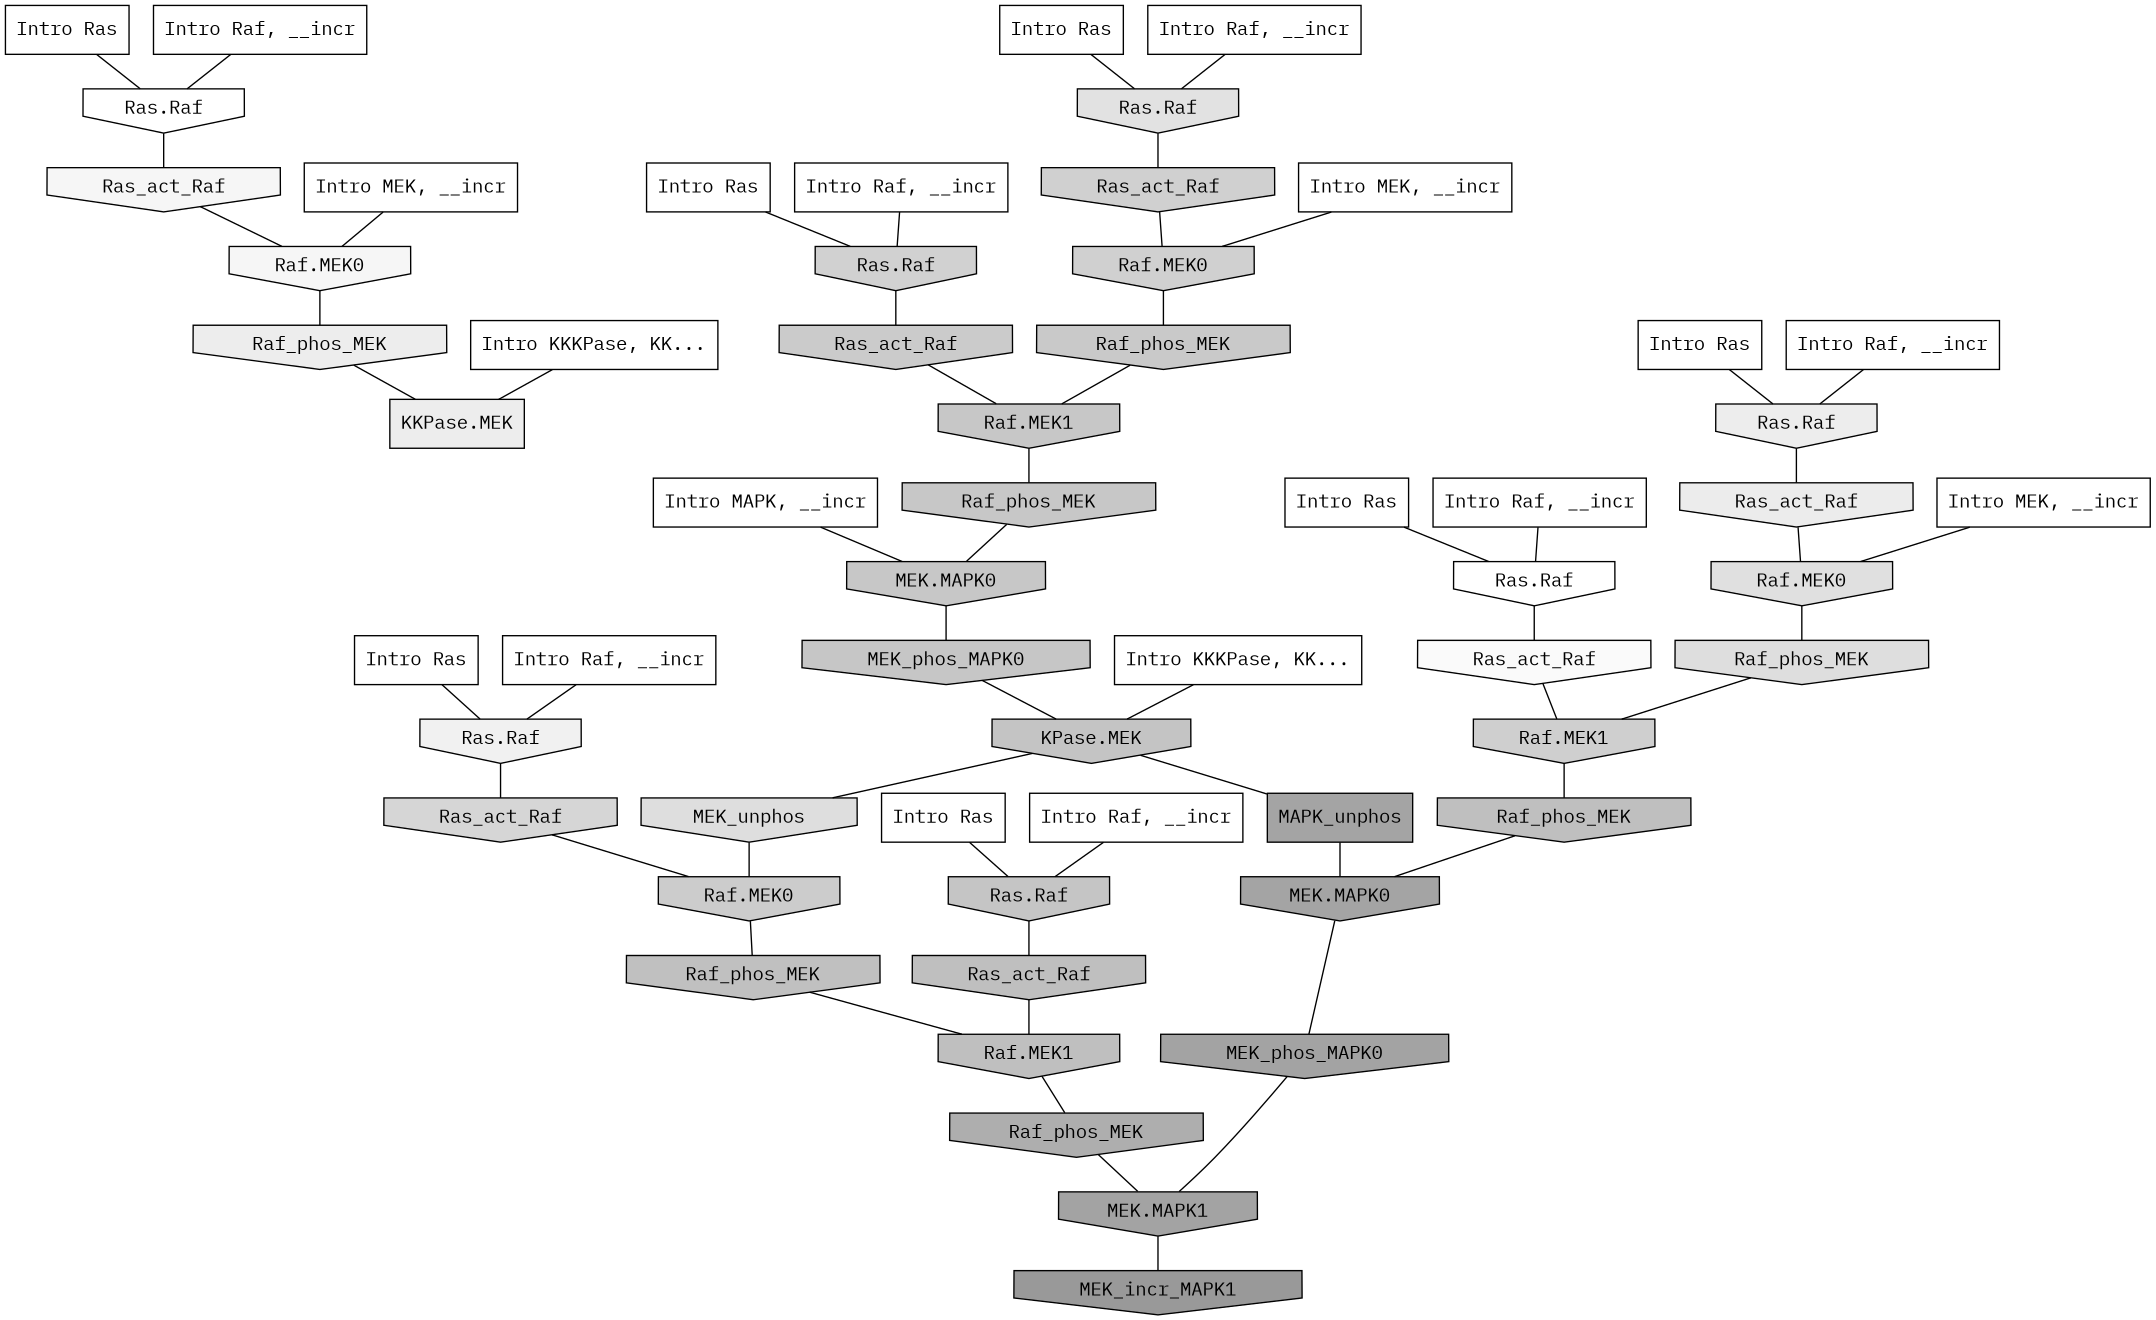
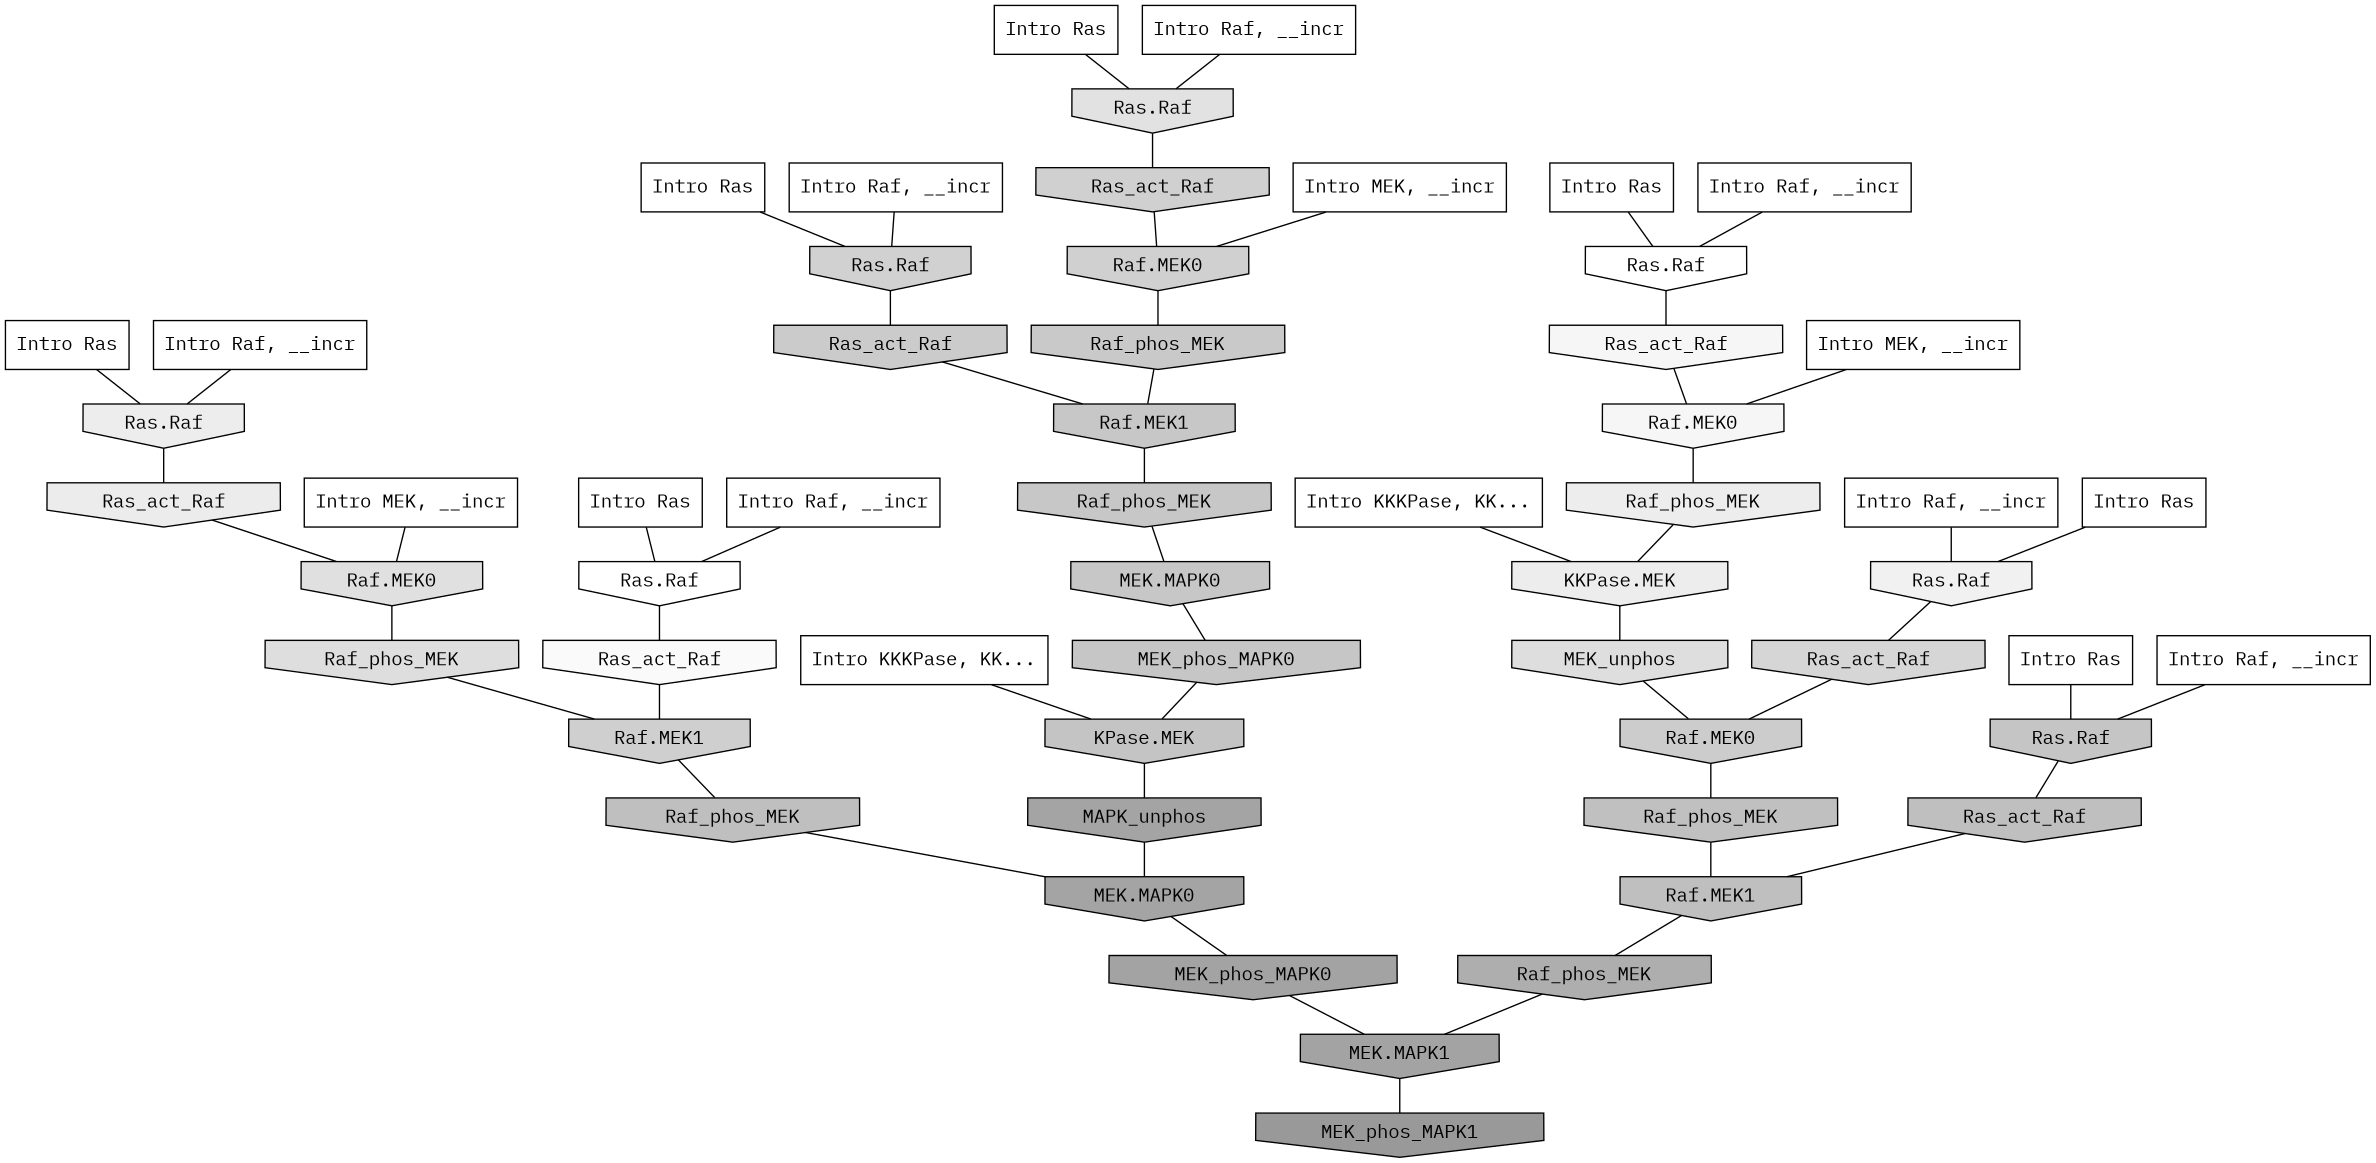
node "KKPase.MEK": shape box -> invhouse
node "Intro MAPK, __incr": removed
edge "KPase.MEK" -- "MEK_unphos": now "KKPase.MEK" -- "MEK_unphos"
node "MAPK_unphos": shape box -> invhouse
node "MEK_incr_MAPK1": label "MEK_incr_MAPK1" -> "MEK_phos_MAPK1"
